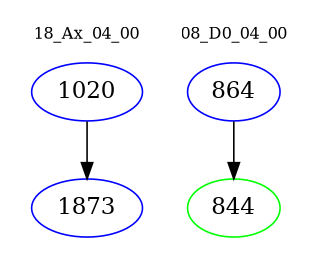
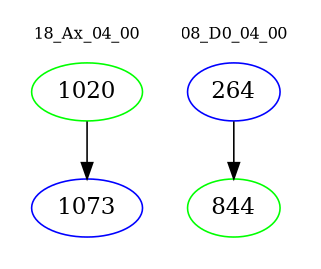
node "1020": color blue -> green
node "864": label "864" -> "264"
node "1873": label "1873" -> "1073"
